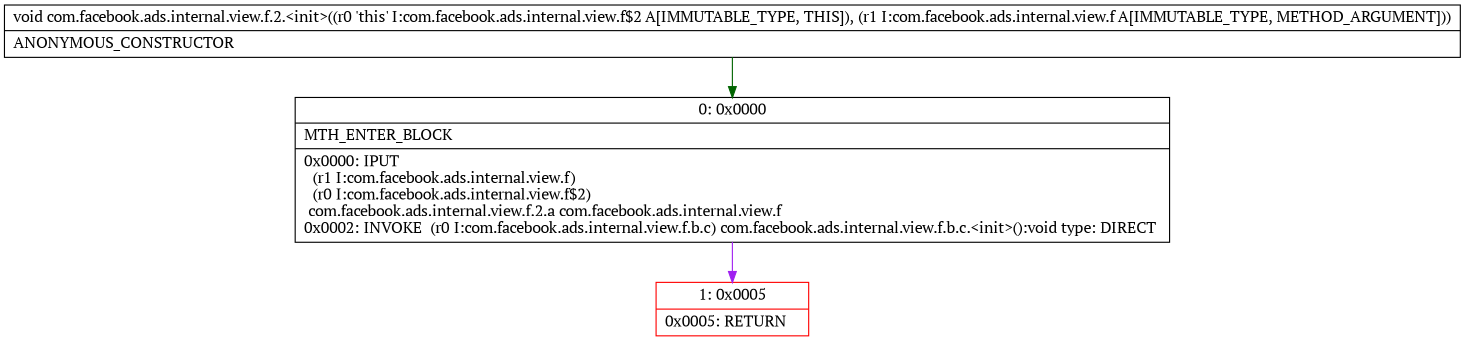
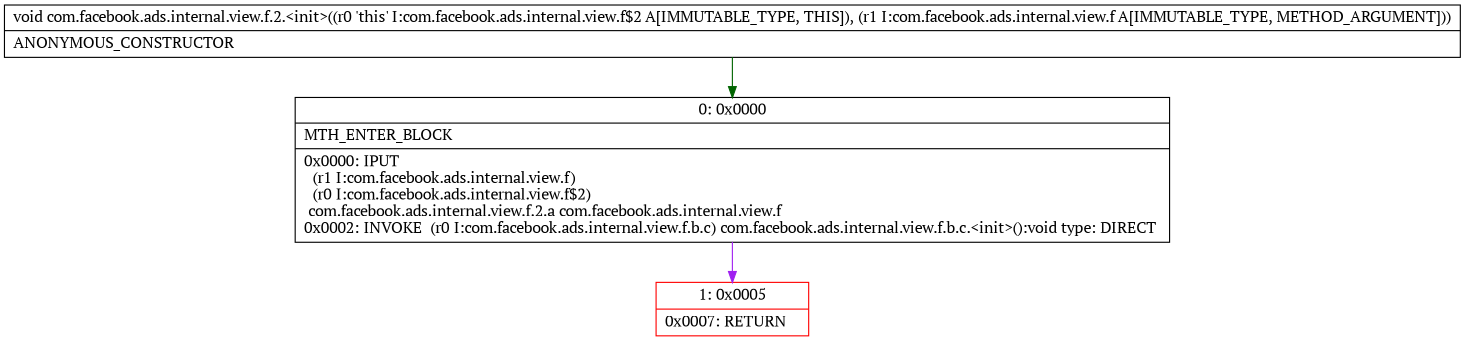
node "1: 0x0005": text "0x0005: RETURN" -> "0x0007: RETURN"
